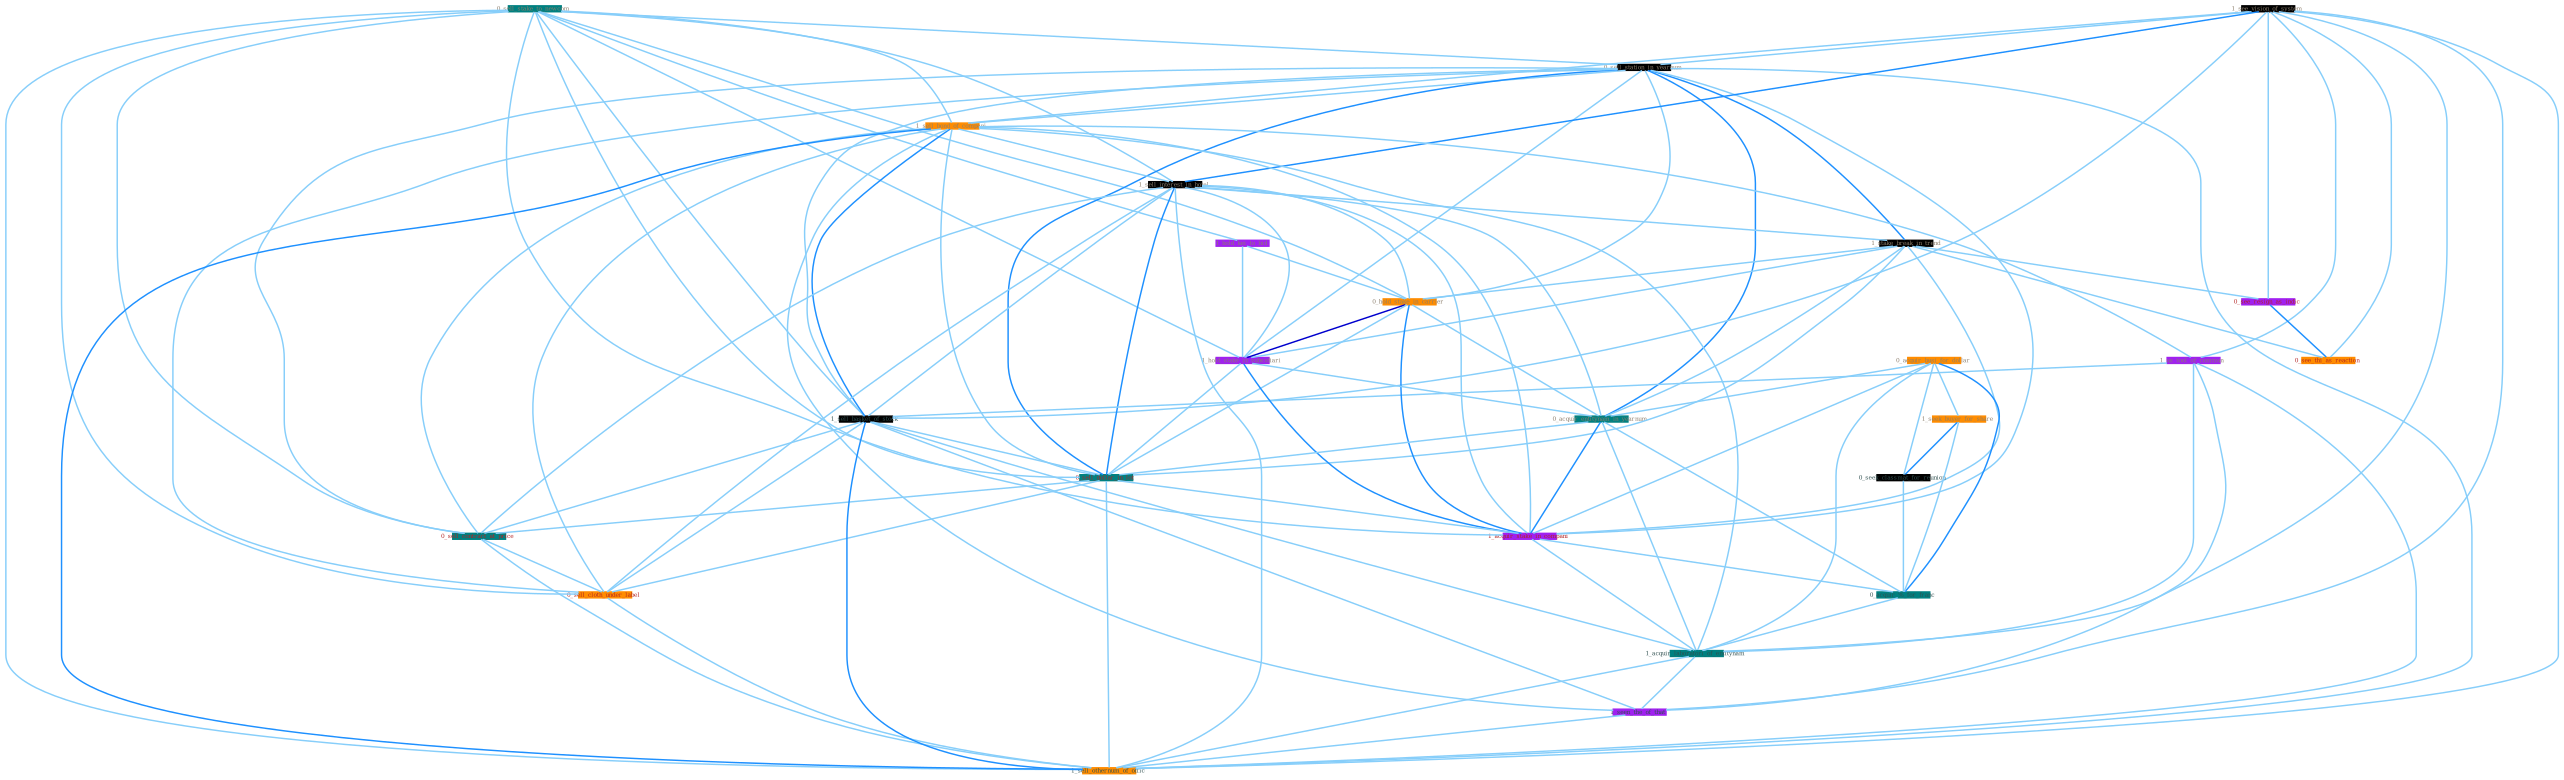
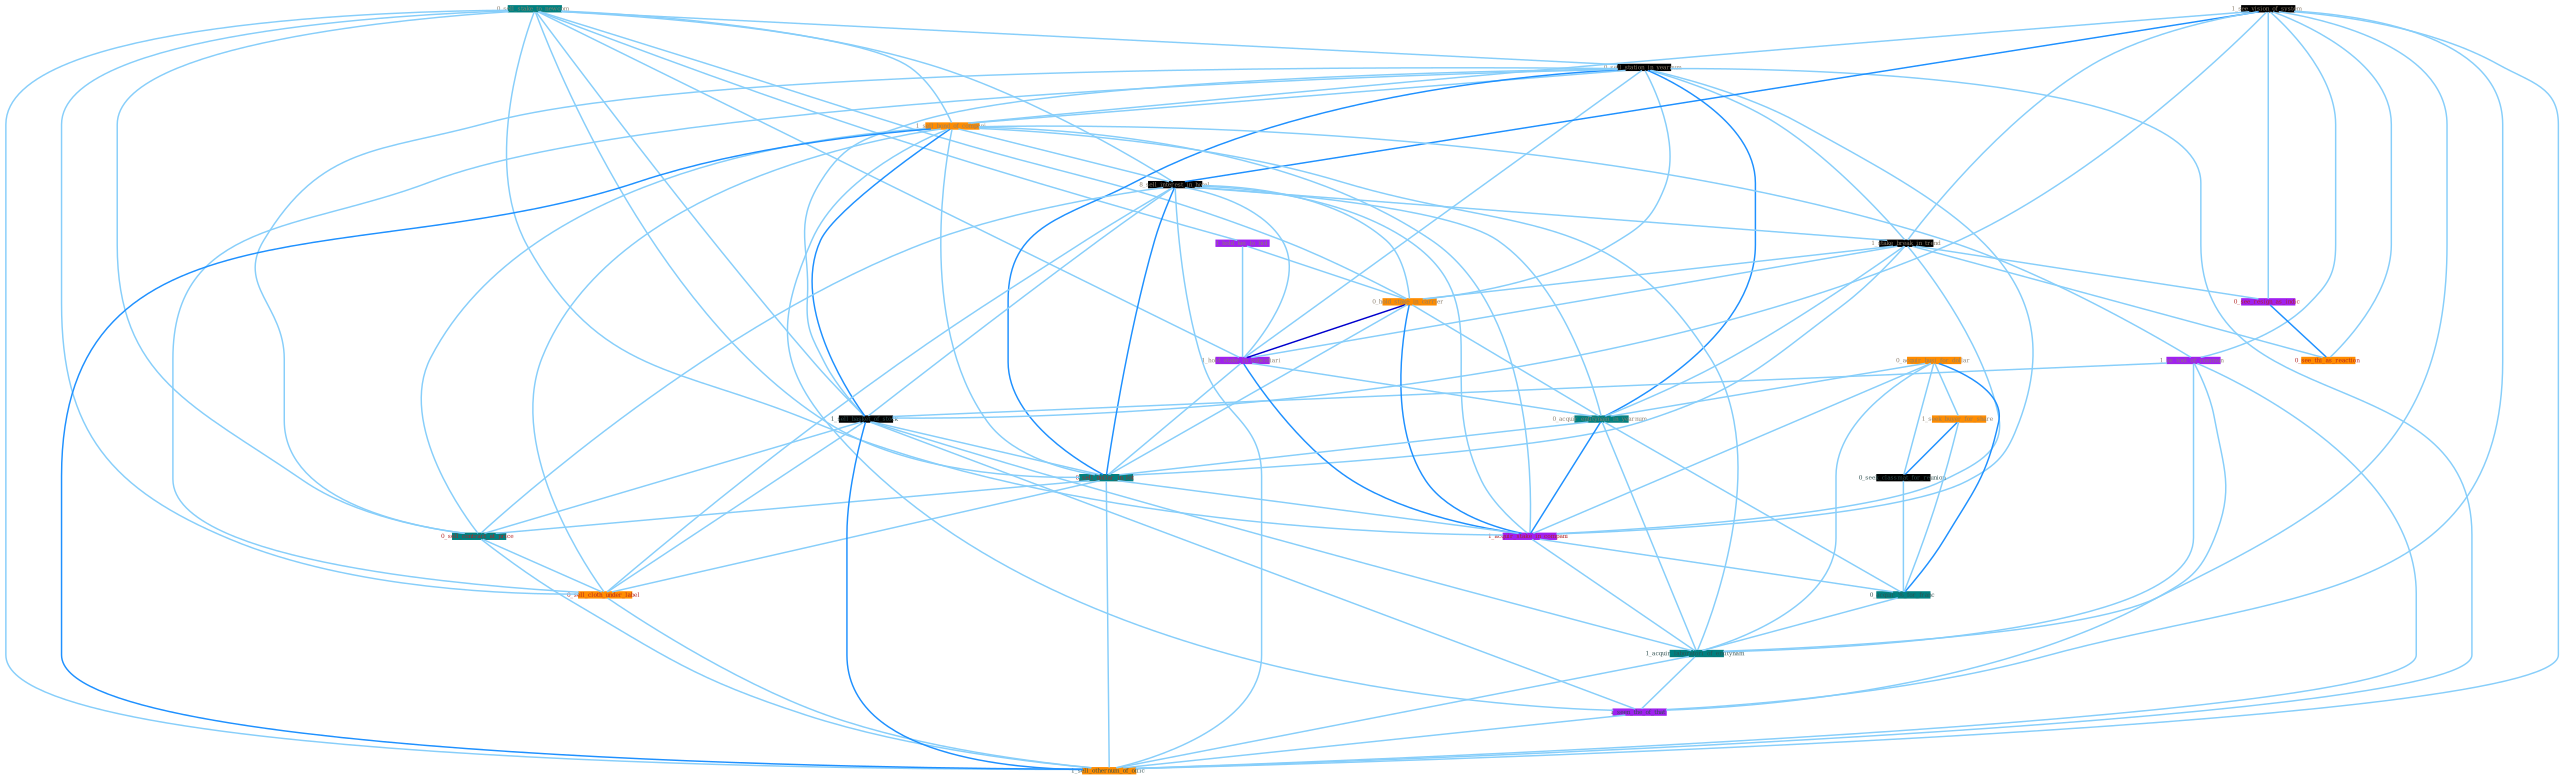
edge "1_see_vision_of_system" -- "0_sell_station_in_yearnum": now "1_see_vision_of_system" -- "1_stake_break_in_trend"
edge "0_sell_station_in_yearnum" -- "1_stake_break_in_trend": color #1e90ff -> #87cefa
node "1_sell_interest_in_hotel": label "1_sell_interest_in_hotel" -> "8_sell_interest_in_hotel"
